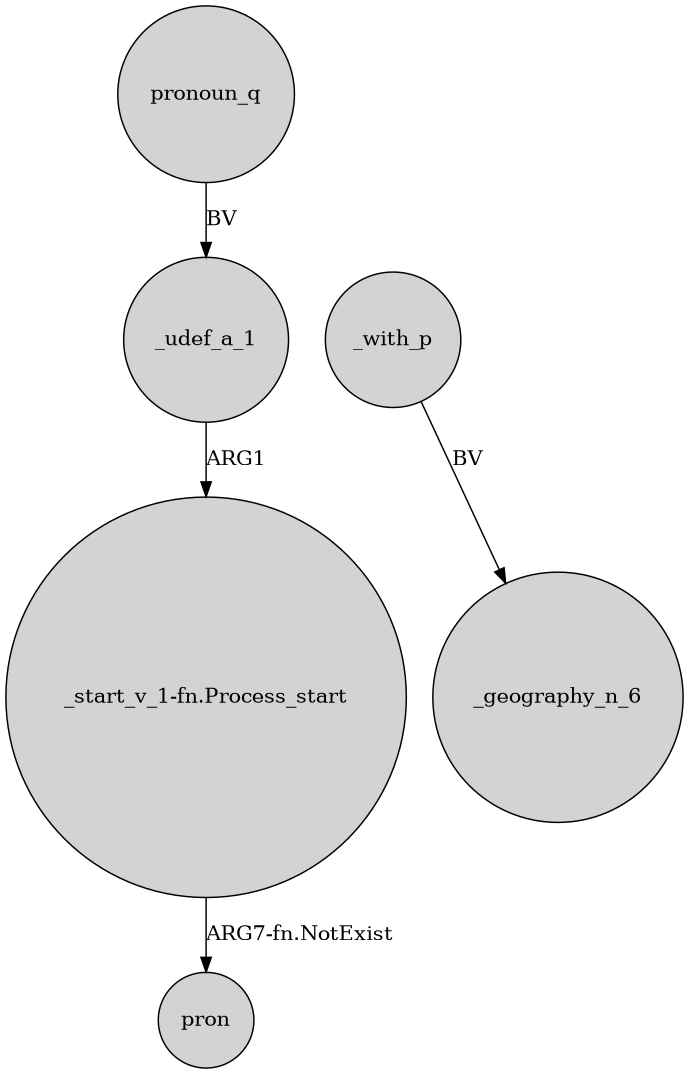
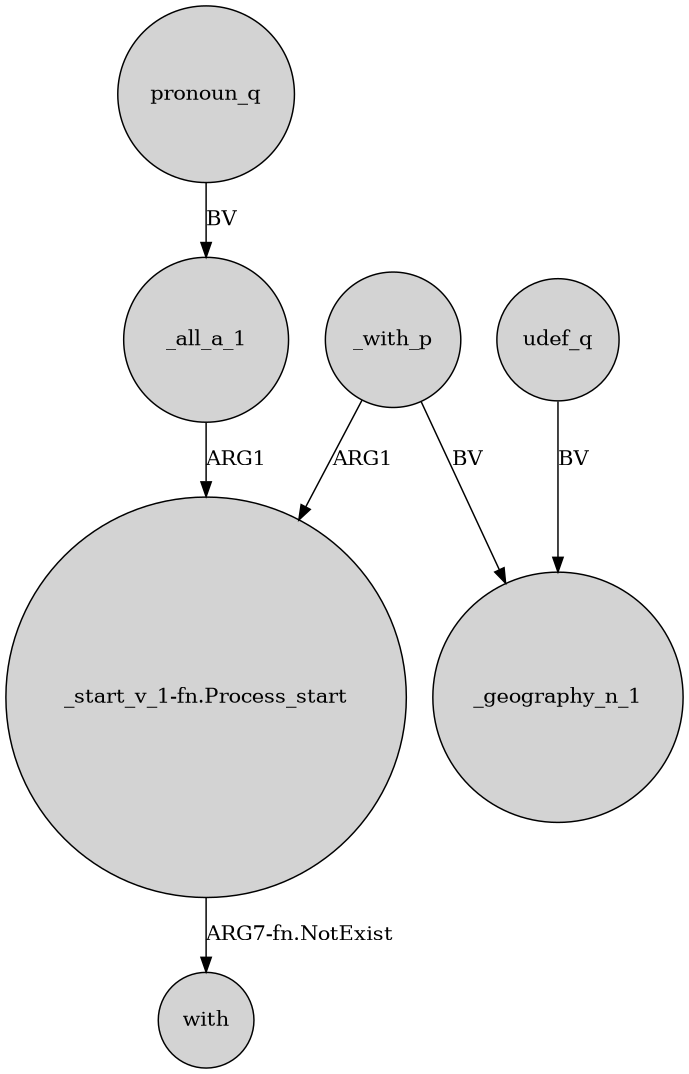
node "_udef_a_1": label "_udef_a_1" -> "_all_a_1"
node "udef_q": added
edge "_with_p" -> "_start_v_1-fn.Process_start": added, label "ARG1"
node "_geography_n_6": label "_geography_n_6" -> "_geography_n_1"
node "pron": label "pron" -> "with"
